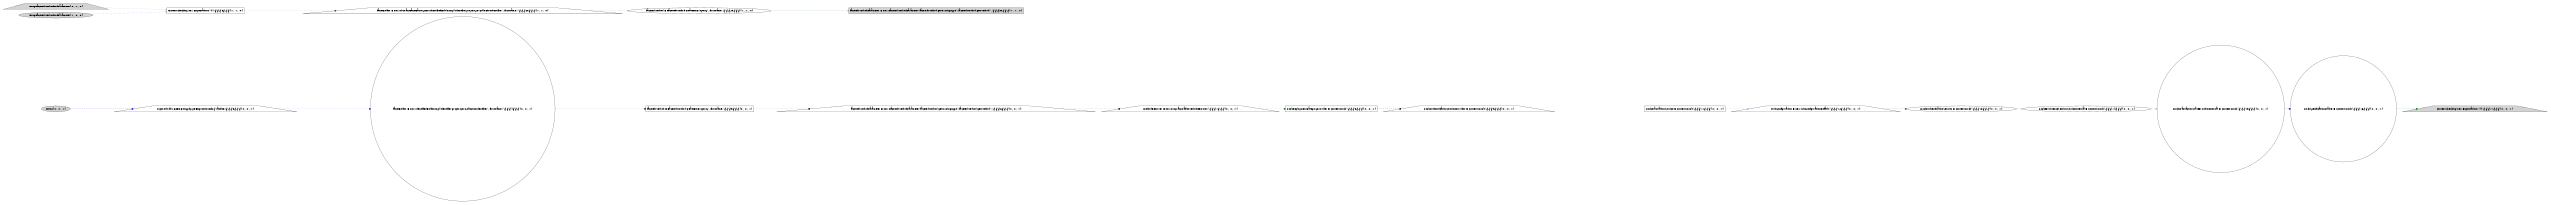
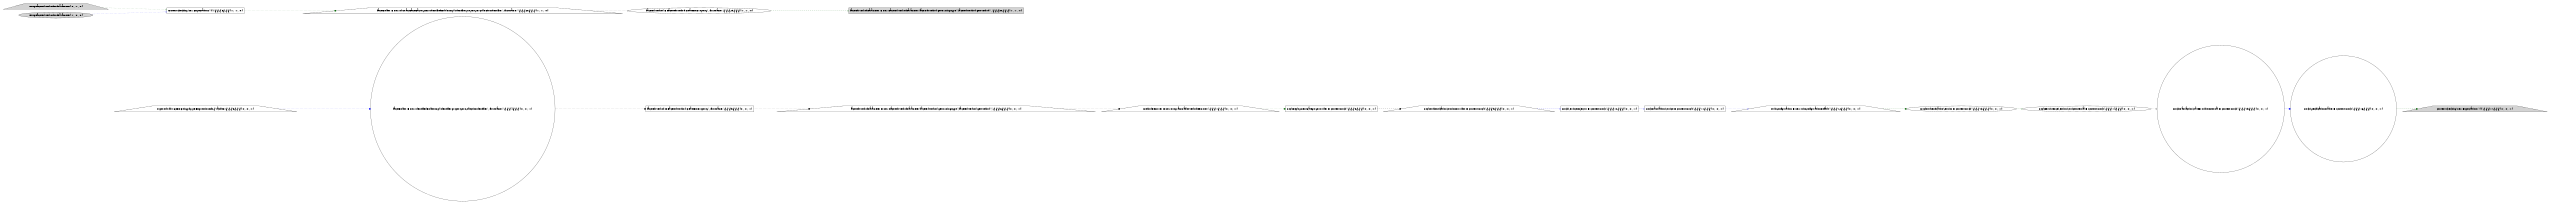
node "setUp['0', '0', '1']": removed
node "mockServicesInjector = context.mock()@@@10@@@['0', '0', '1']": added
